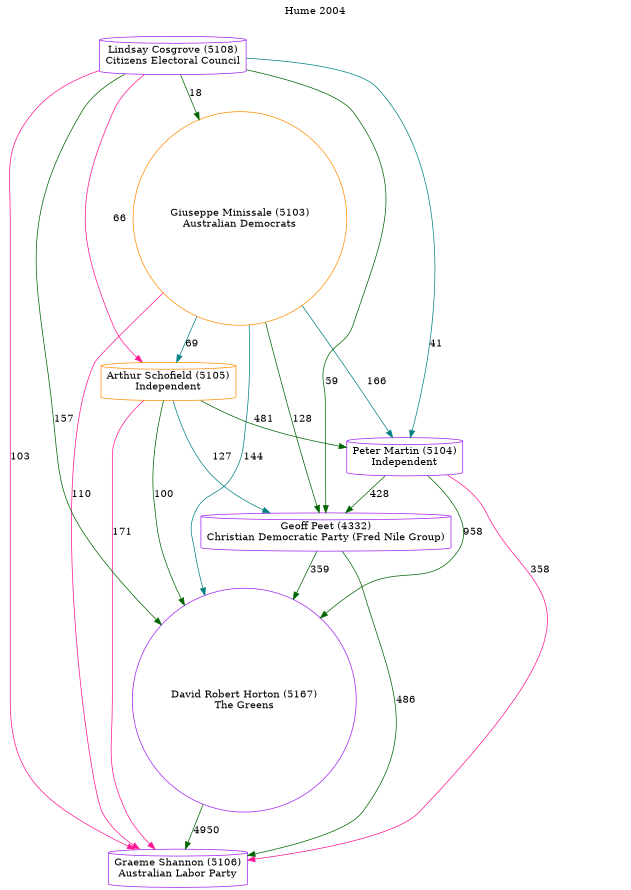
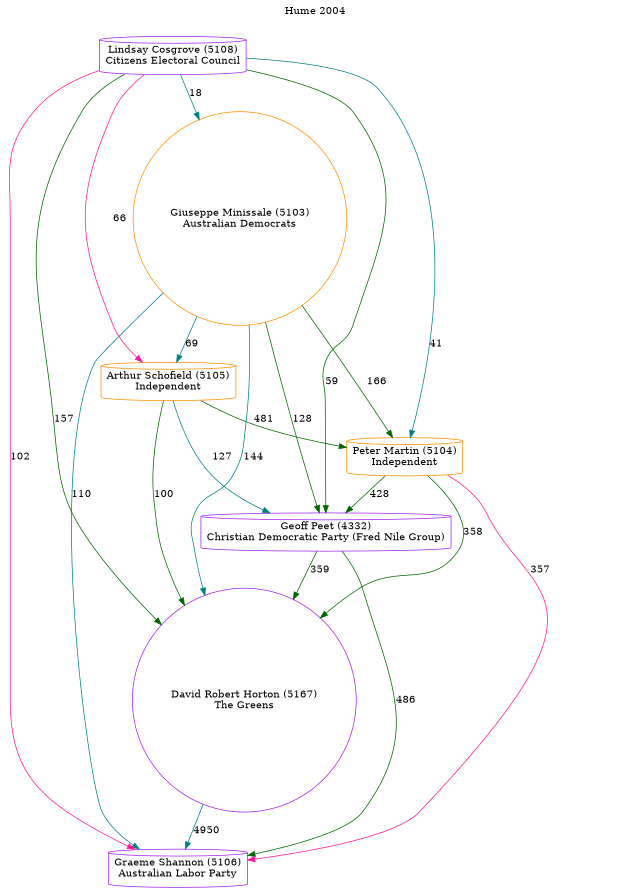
edge "Lindsay Cosgrove (5108) Citizens Electoral Council" -> "Giuseppe Minissale (5103) Australian Democrats": color darkgreen -> teal
edge "Giuseppe Minissale (5103) Australian Democrats" -> "Peter Martin (5104) Independent": color teal -> darkgreen
edge "Lindsay Cosgrove (5108) Citizens Electoral Council" -> "Graeme Shannon (5106) Australian Labor Party": label "103" -> "102"
node "Peter Martin (5104) Independent": color purple -> darkorange
edge "Peter Martin (5104) Independent" -> "David Robert Horton (5167) The Greens": label "958" -> "358"
edge "Giuseppe Minissale (5103) Australian Democrats" -> "Graeme Shannon (5106) Australian Labor Party": color deeppink -> teal
edge "Peter Martin (5104) Independent" -> "Graeme Shannon (5106) Australian Labor Party": label "358" -> "357"
edge "Arthur Schofield (5105) Independent" -> "Graeme Shannon (5106) Australian Labor Party": removed, label "171"
edge "David Robert Horton (5167) The Greens" -> "Graeme Shannon (5106) Australian Labor Party": color darkgreen -> teal
